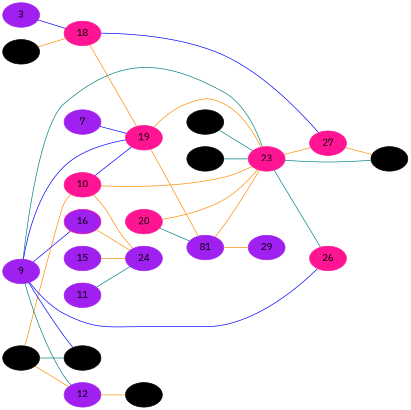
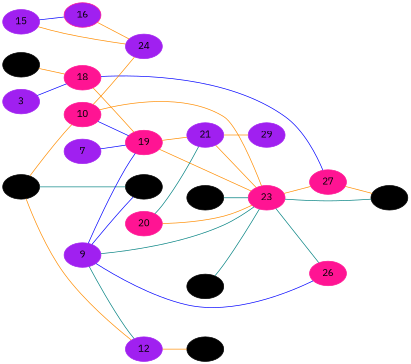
edge "16" -- "9": now "16" -- "15"
node "81": label "81" -> "21"
node "11": removed
